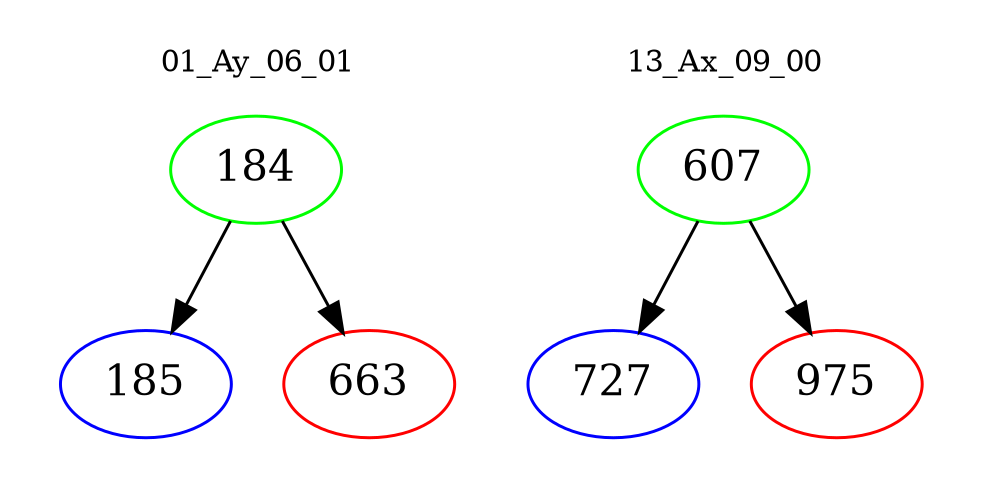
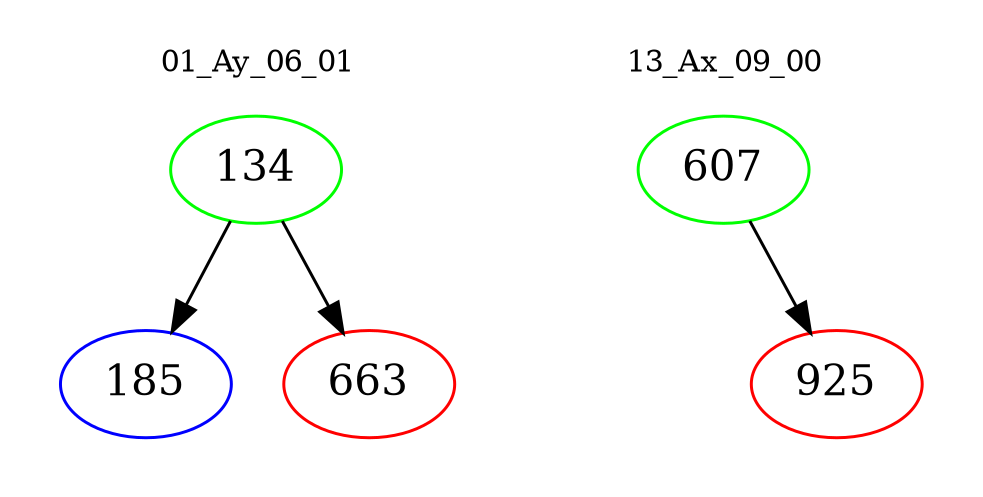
node "184": label "184" -> "134"
node "727": removed
node "975": label "975" -> "925"
